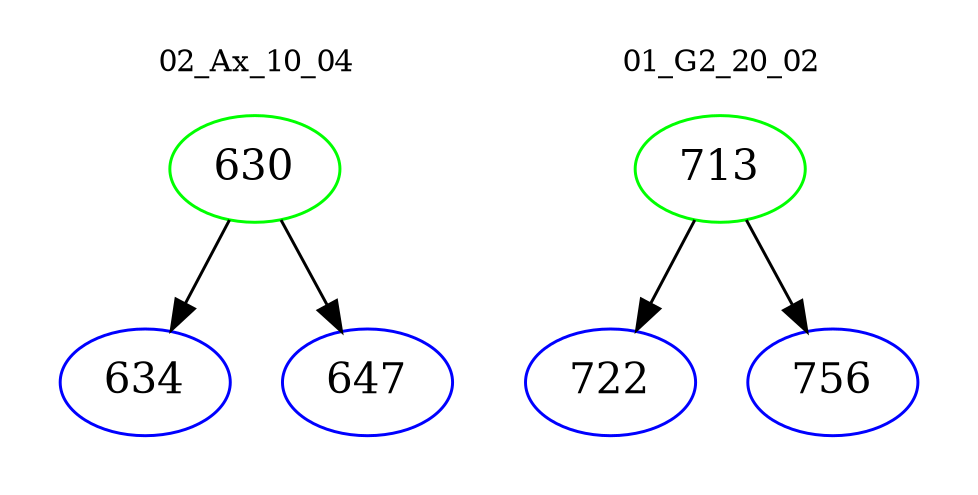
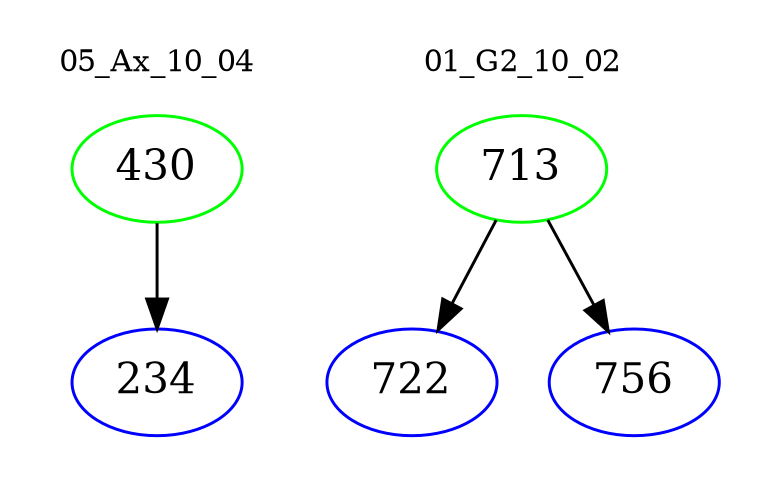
cluster "02_Ax_10_04": label "02_Ax_10_04" -> "05_Ax_10_04"
cluster "01_G2_20_02": label "01_G2_20_02" -> "01_G2_10_02"
node "630": label "630" -> "430"
node "634": label "634" -> "234"
node "647": removed
